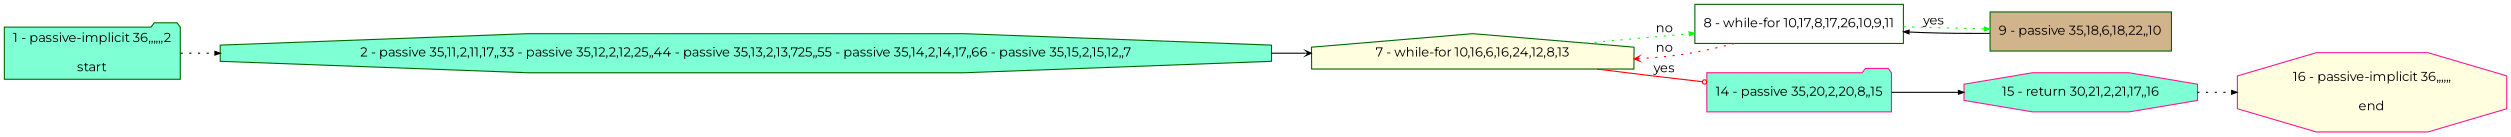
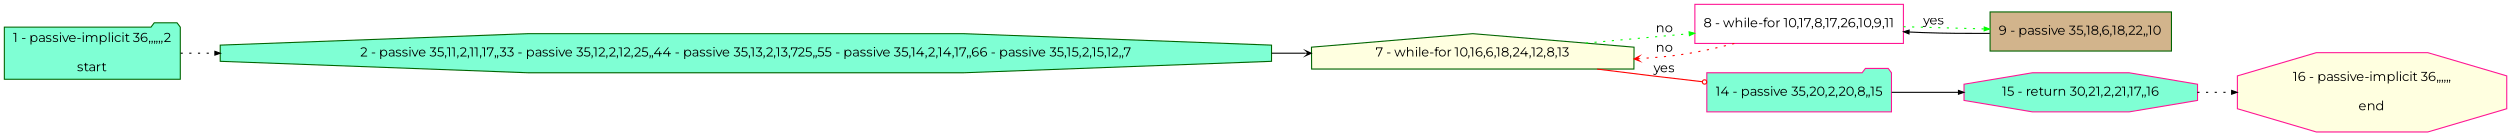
node "8 - while-for 10,17,8,17,26,10,9,11": color darkgreen -> deeppink
node "7 - while-for 10,16,6,16,24,12,8,13": label "7 - while-for 10,16,6,16,24,12,8,13" -> "7 - while-for 10,16,6,18,24,12,8,13"
